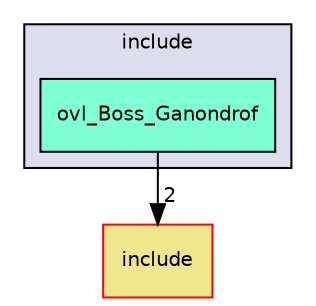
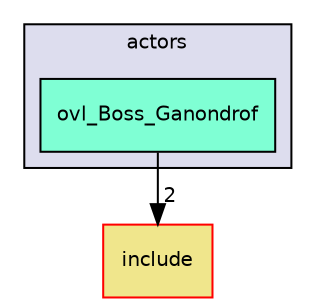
cluster "include": label "include" -> "actors"
